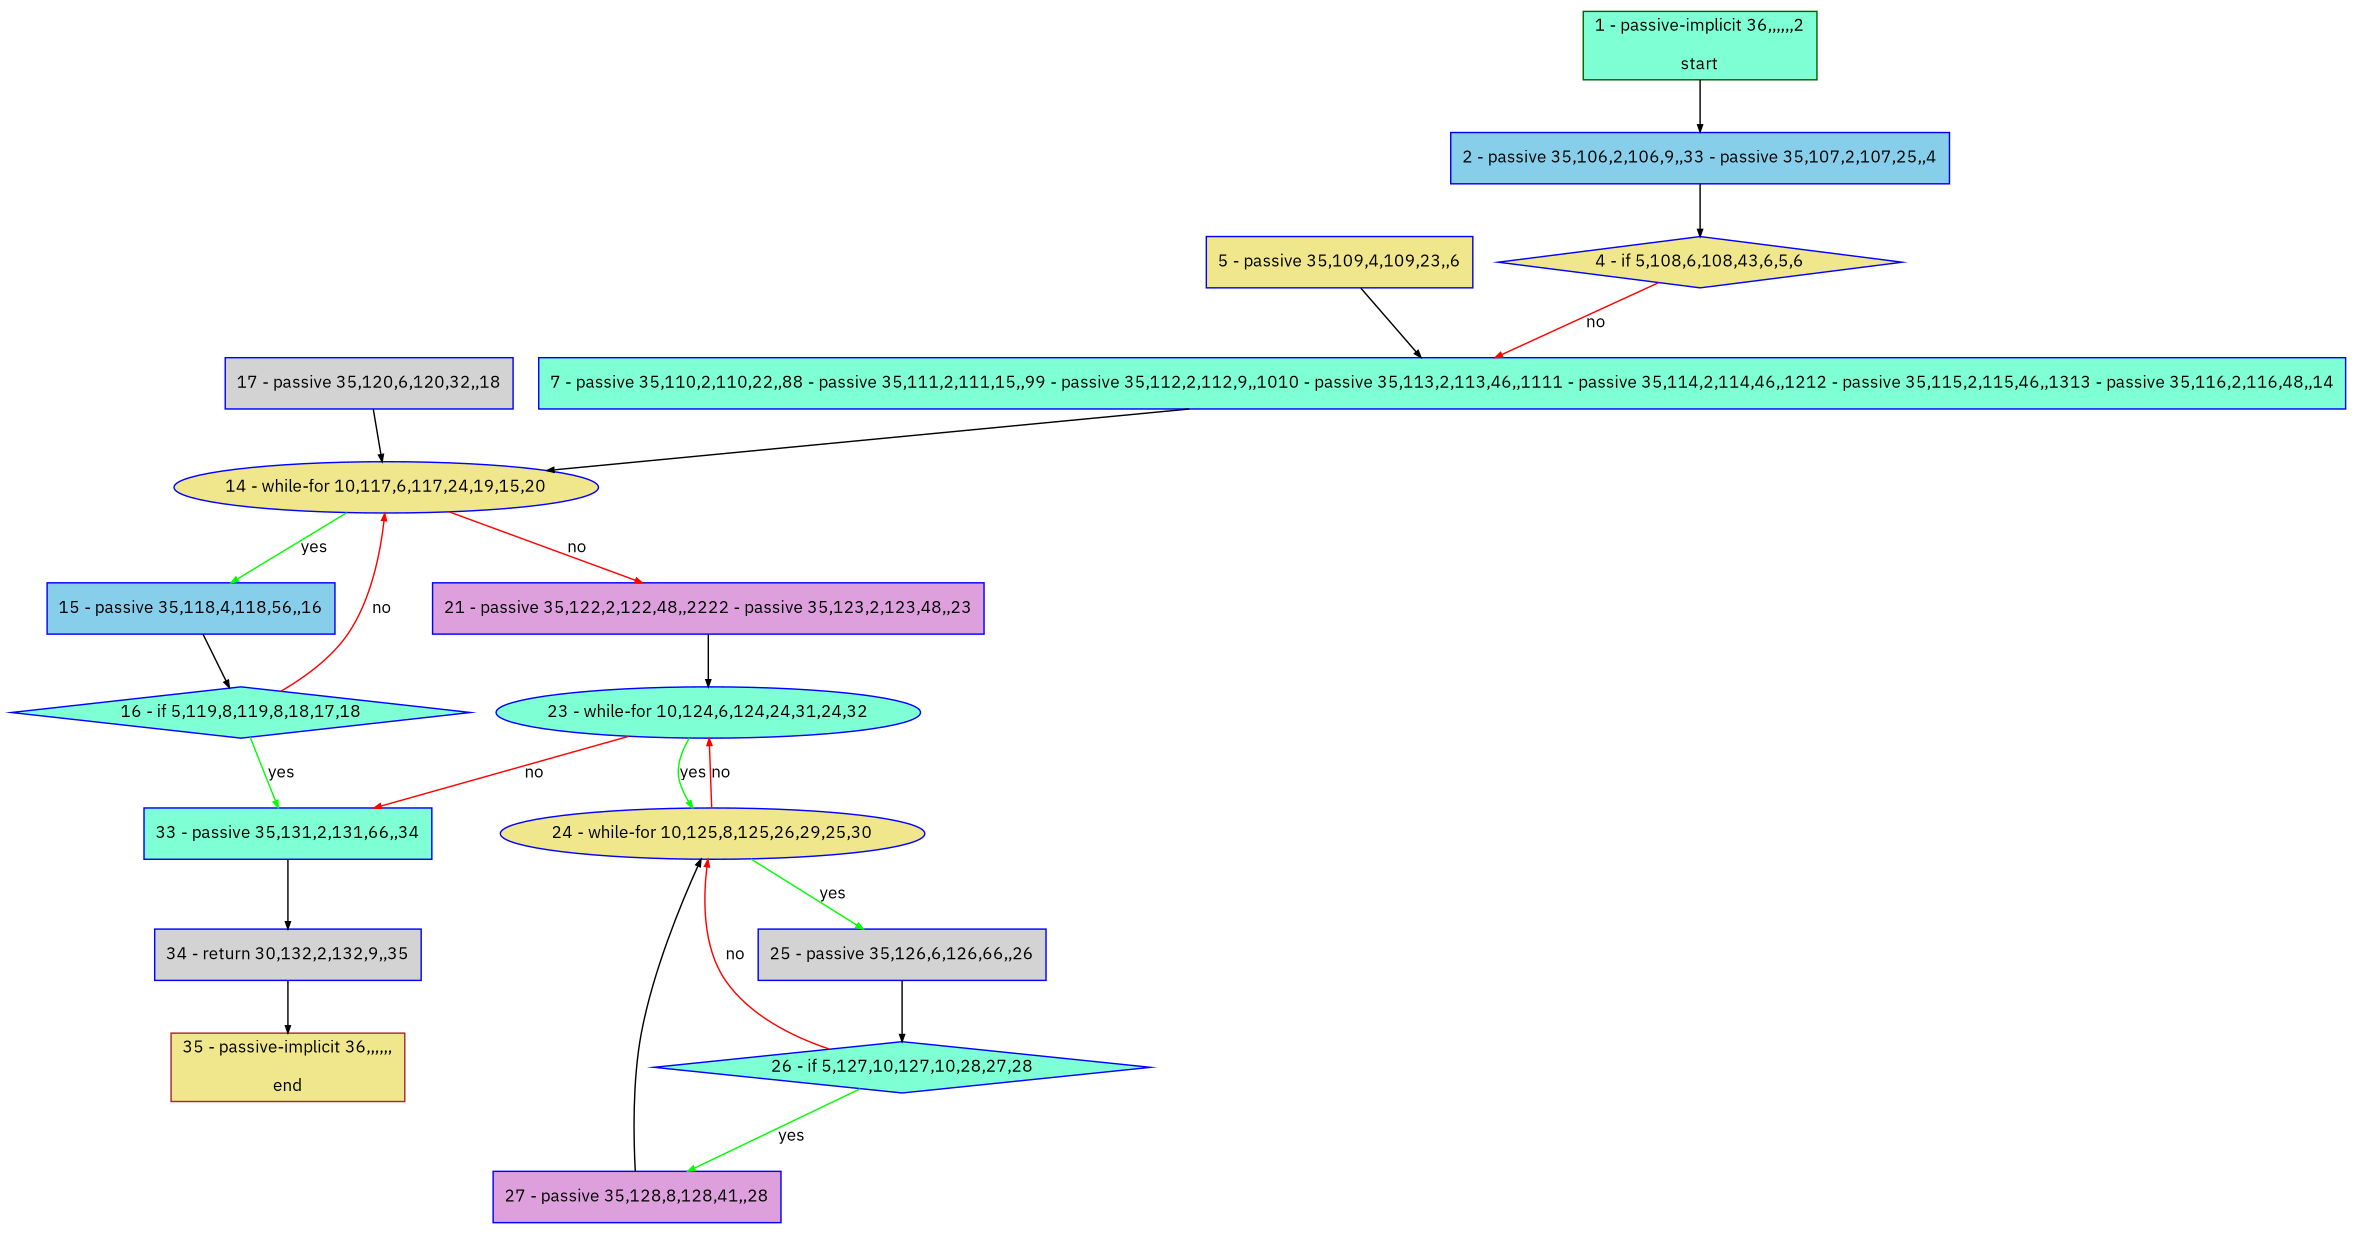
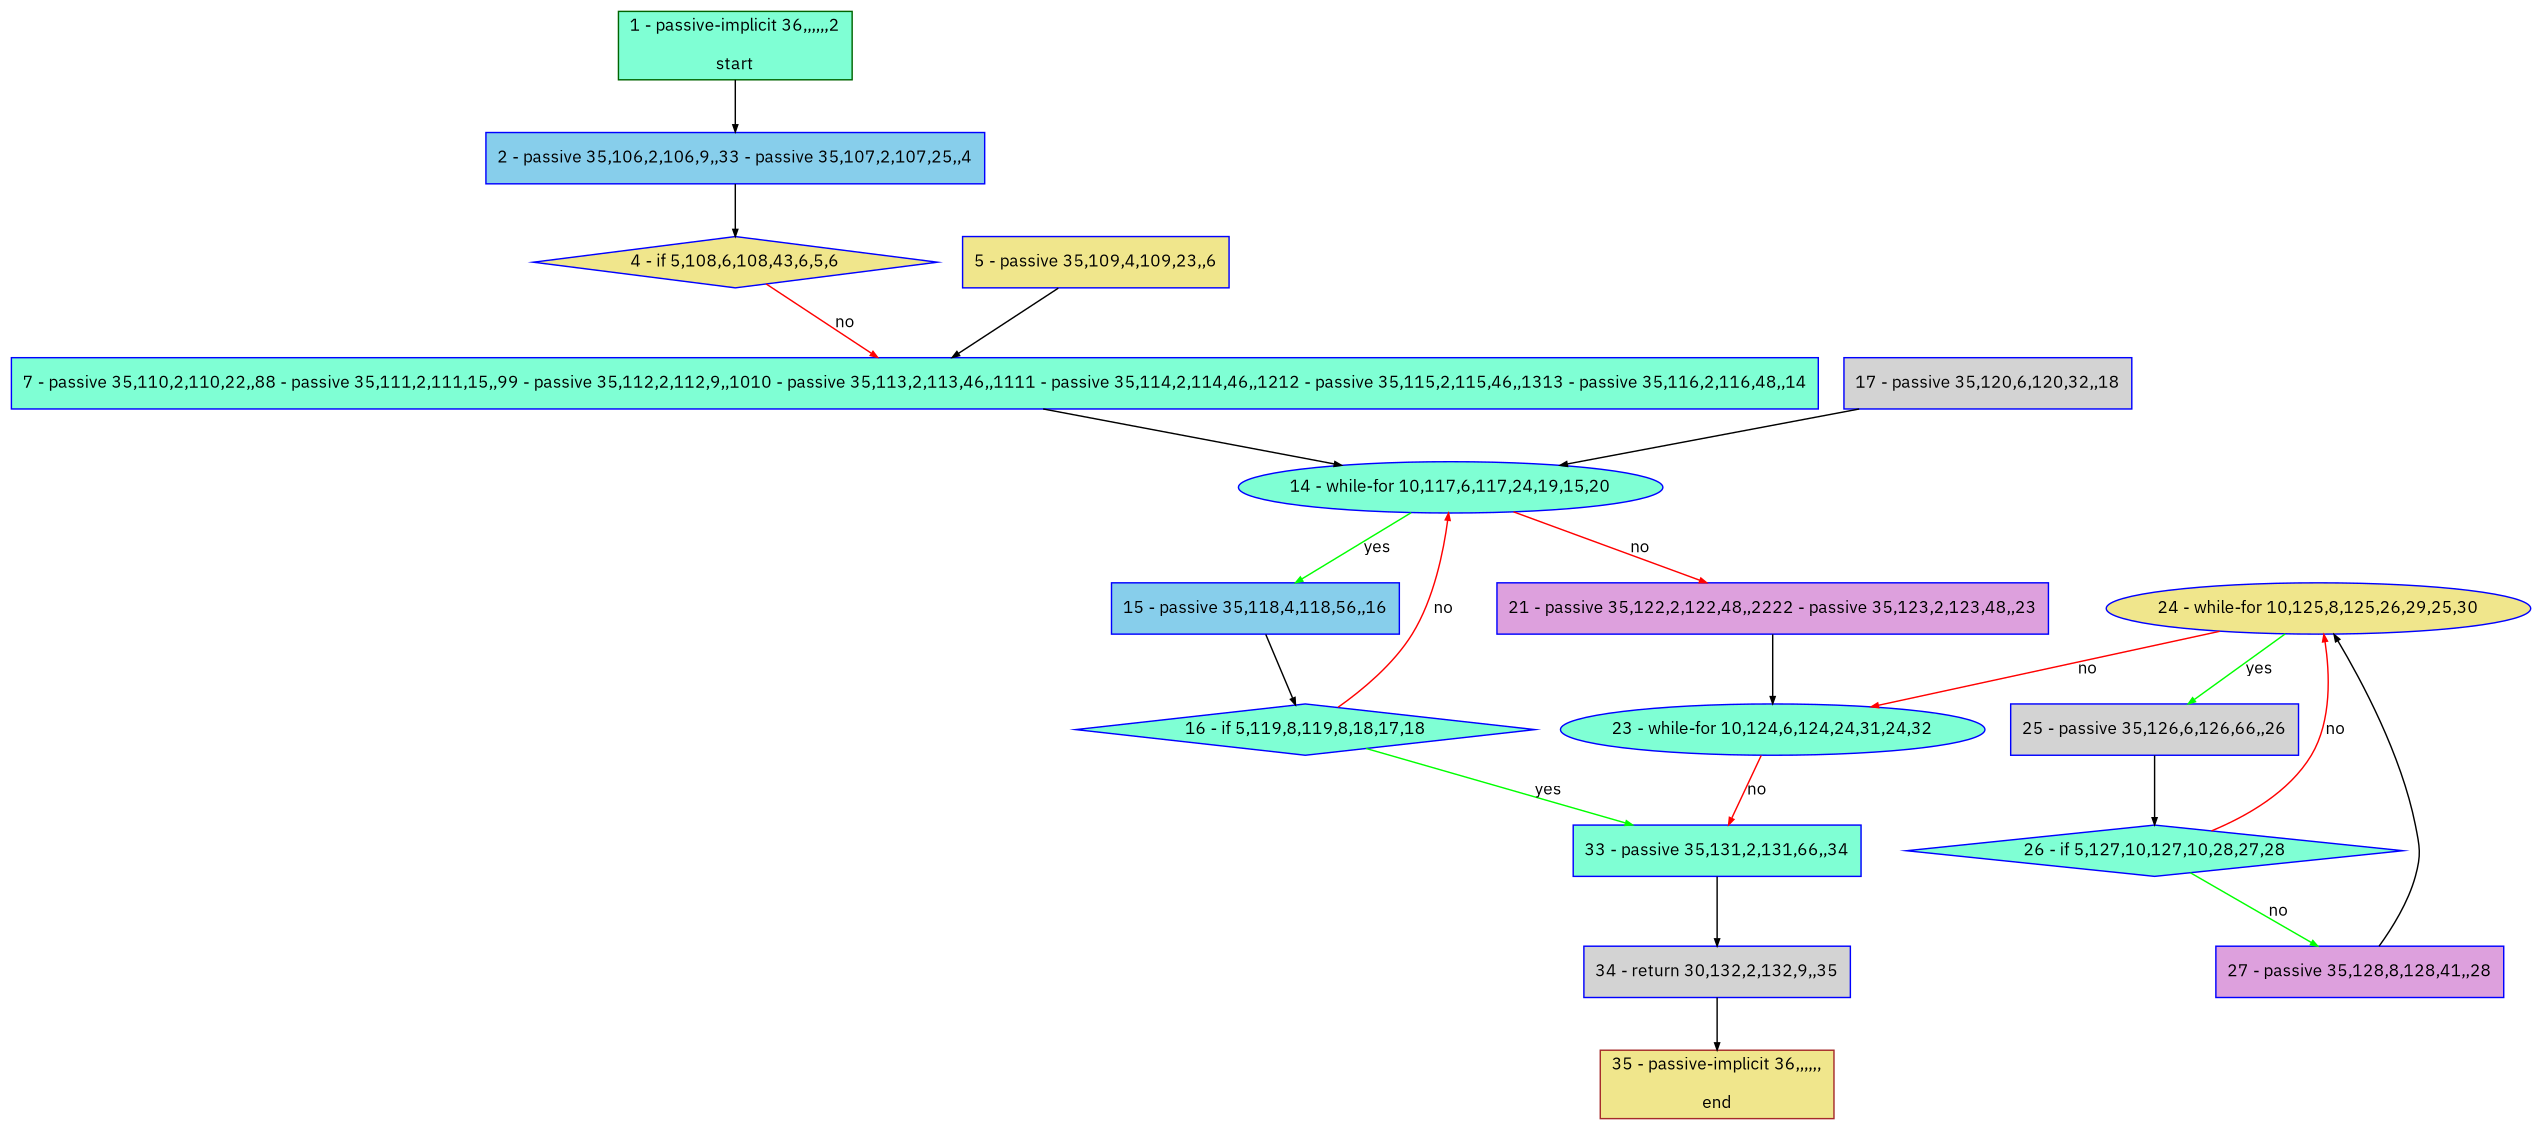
node "14 - while-for 10,117,6,117,24,19,15,20": fillcolor khaki -> aquamarine
edge "23 - while-for 10,124,6,124,24,31,24,32" -> "24 - while-for 10,125,8,125,26,29,25,30": removed, label "yes"
edge "26 - if 5,127,10,127,10,28,27,28" -> "27 - passive 35,128,8,128,41,,28": label "yes" -> "no"
